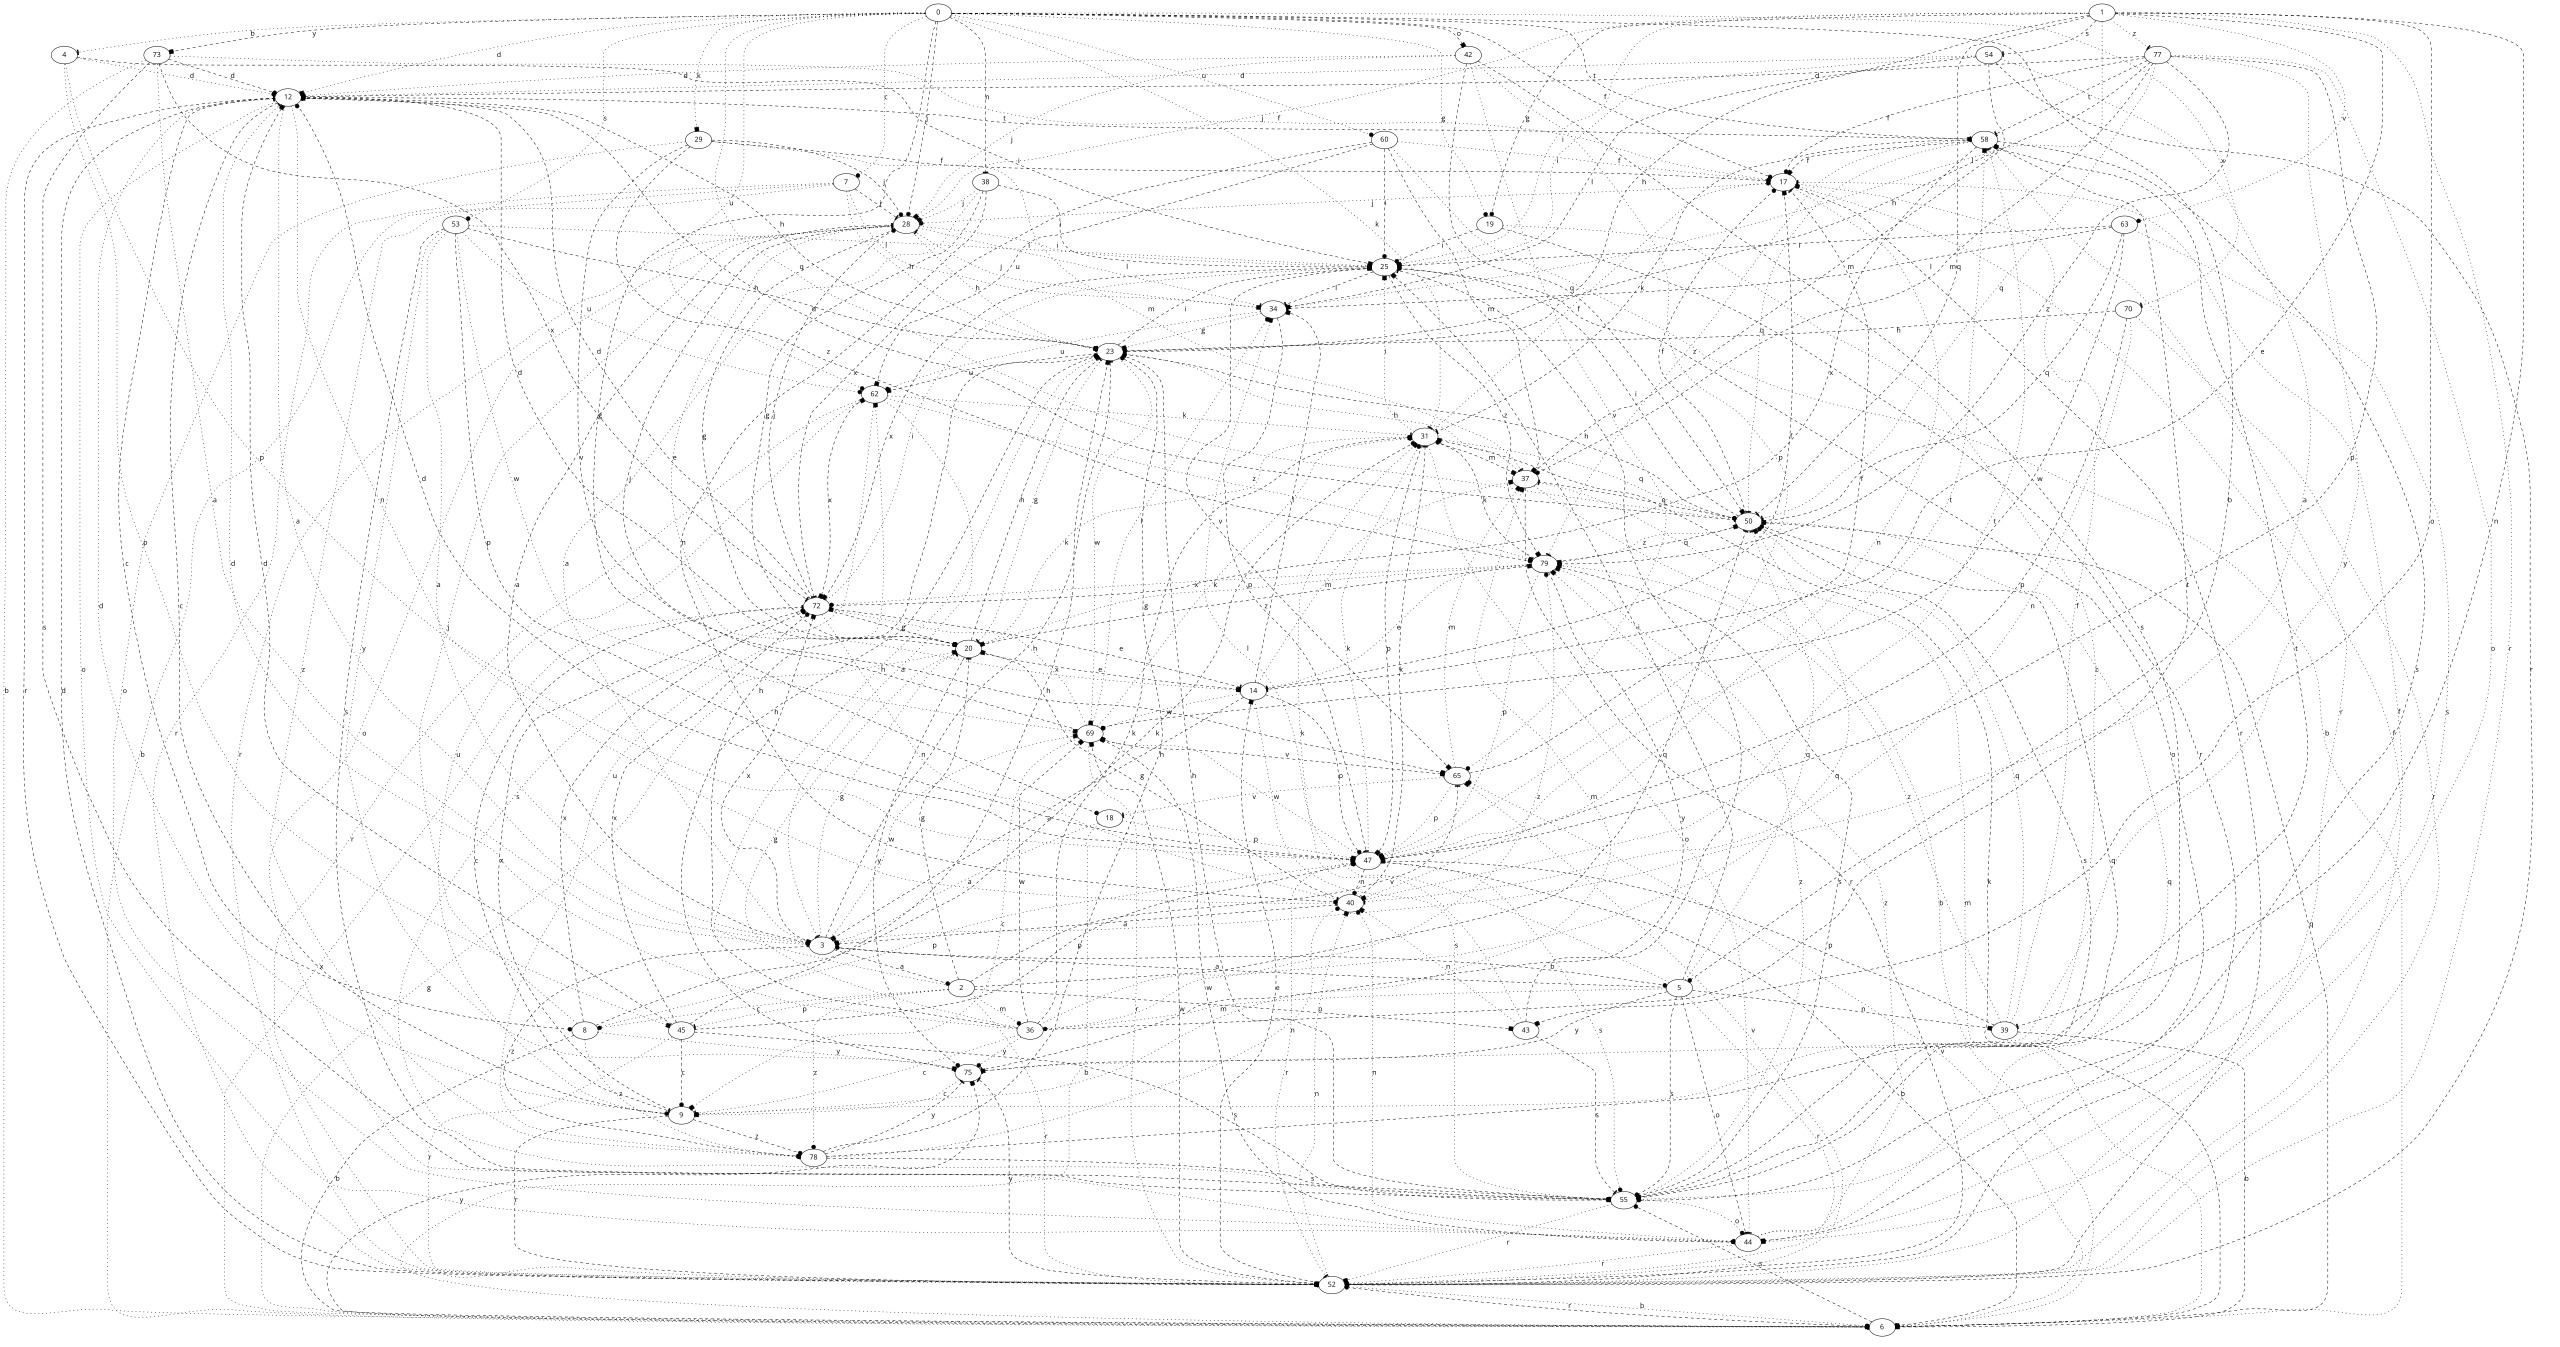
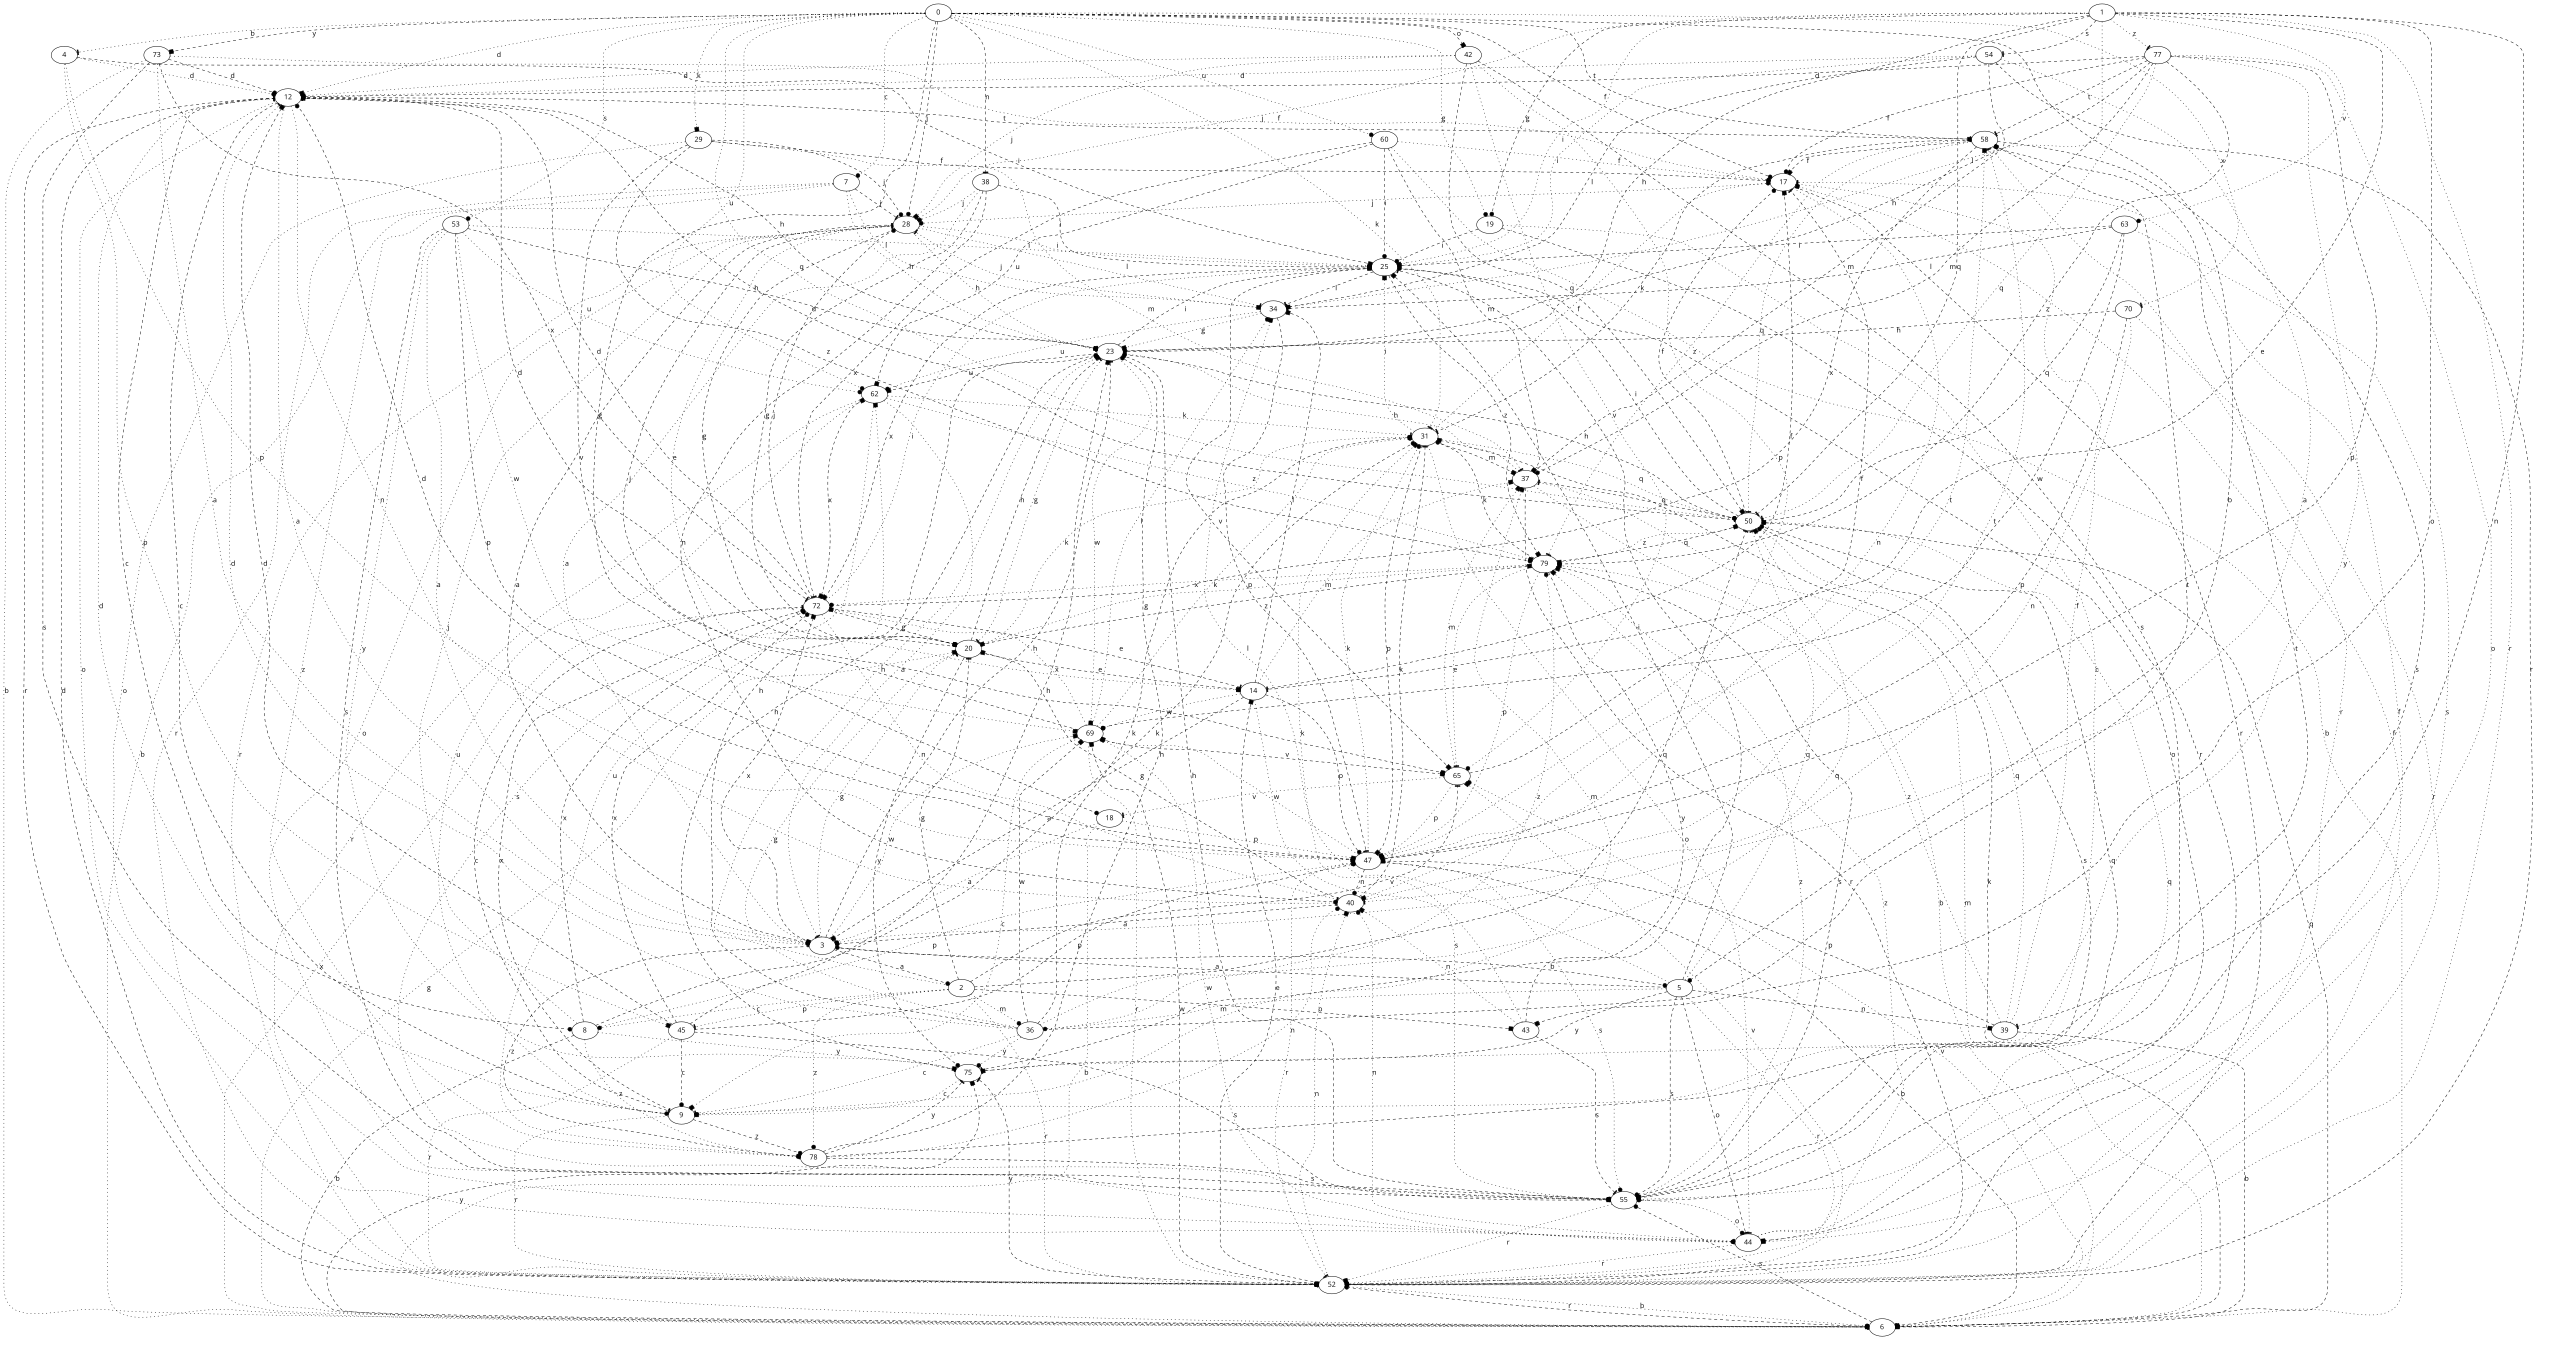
edge "79" -> "14": now "79" -> "65"
edge "44" -> "69": style dashed -> dotted
edge "9" -> "52": style dashed -> dotted
